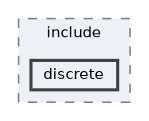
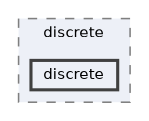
cluster "include": label "include" -> "discrete"
